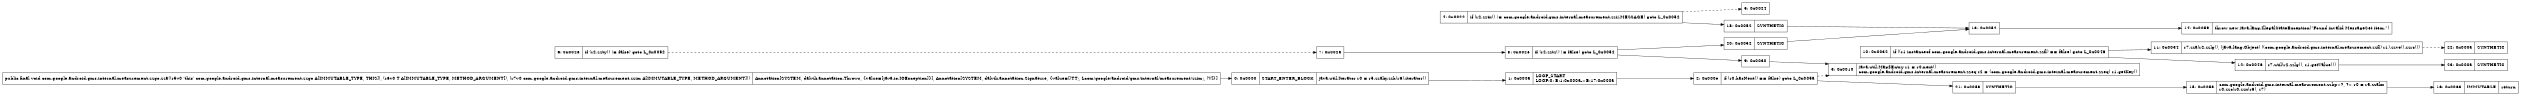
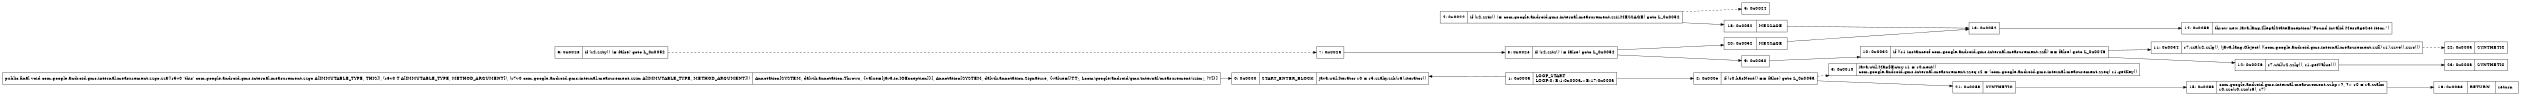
node "18: 0x0052": text "SYNTHETIC" -> "MESSAGE"
node "20: 0x0052": text "SYNTHETIC" -> "MESSAGE"
edge "9: 0x0030" -> "3: 0x0010": now "9: 0x0030" -> "10: 0x0032"
edge "0: 0x0000" -> "1: 0x000a": reversed
node "16: 0x0063": text "IMMUTABLE" -> "RETURN"
